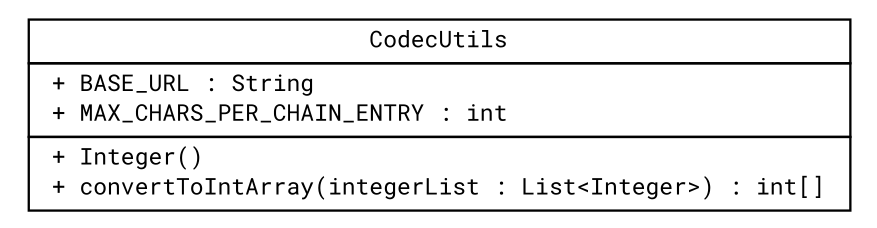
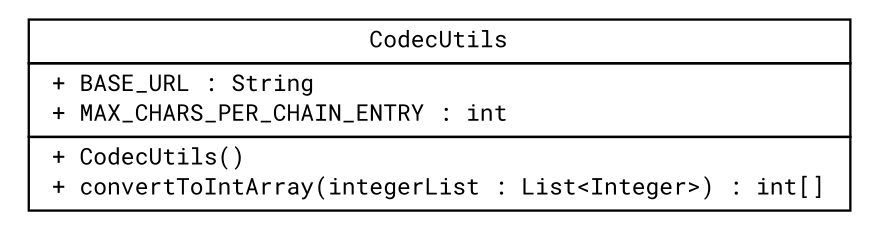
node "CodecUtils": text "+ Integer()" -> "+ CodecUtils()"
